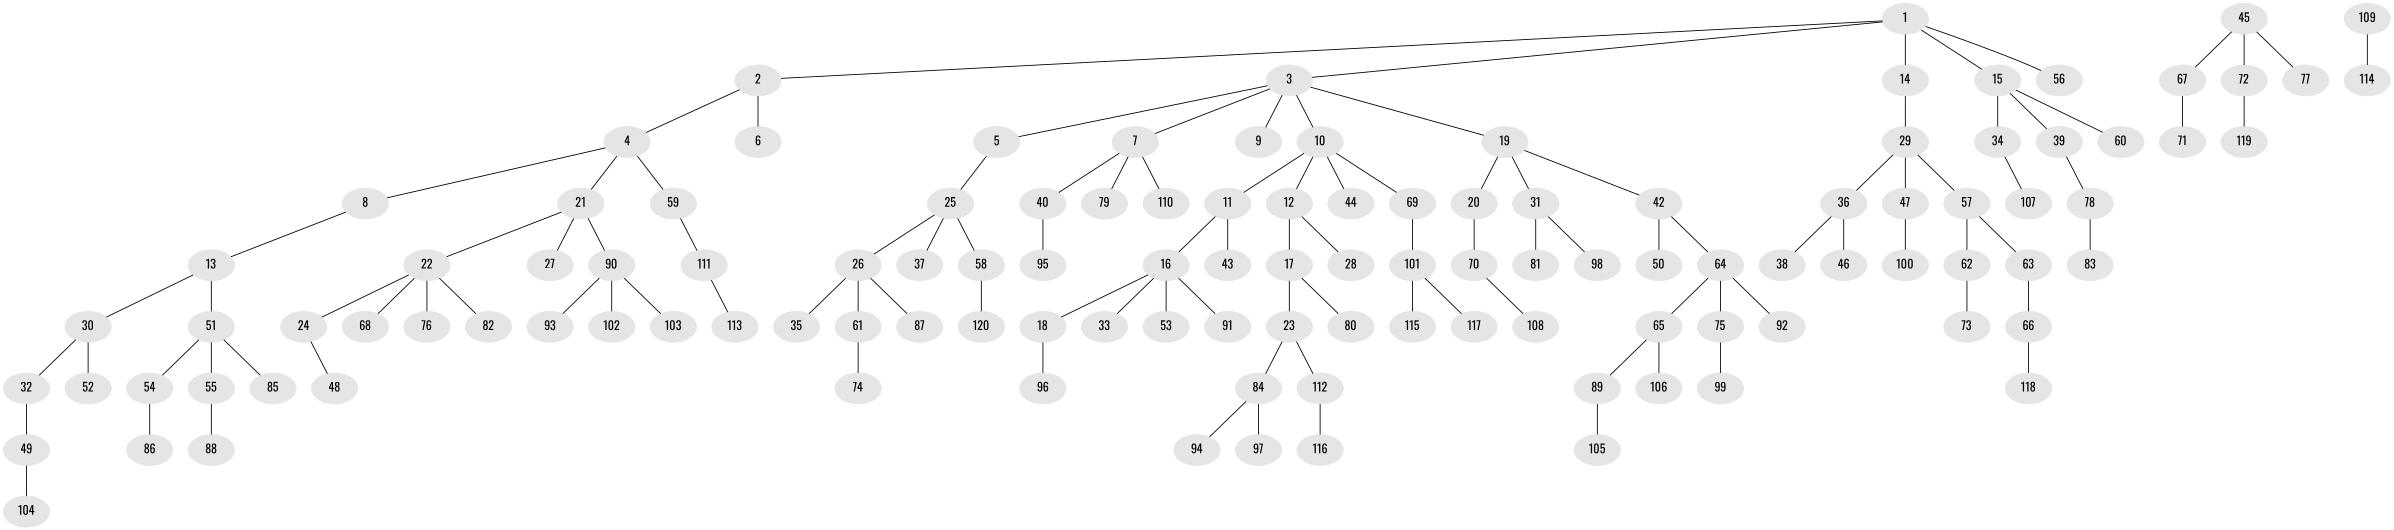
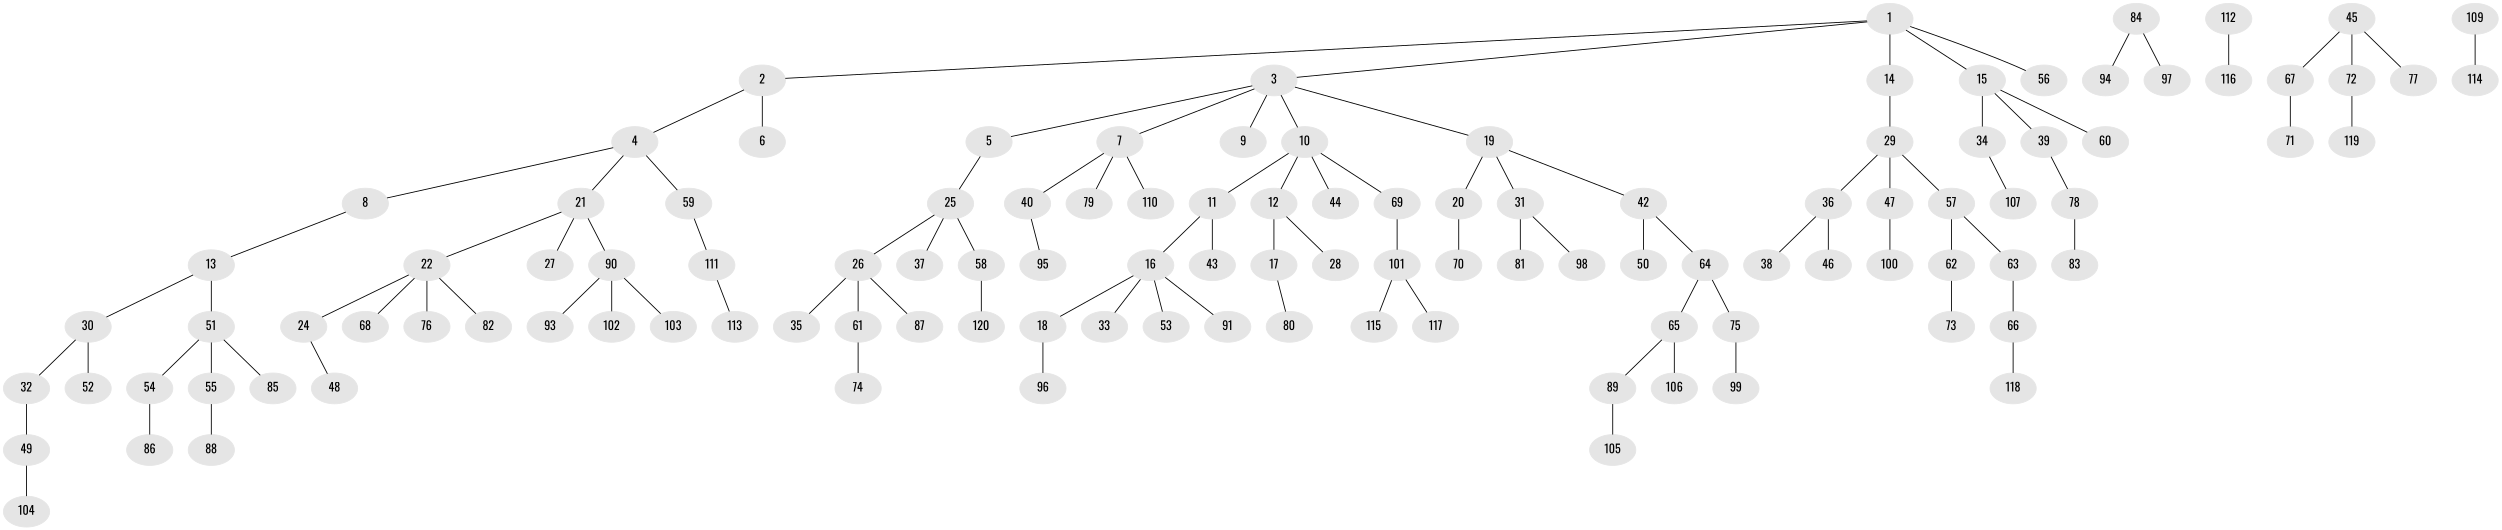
node "23": removed
node "108": removed
node "92": removed
